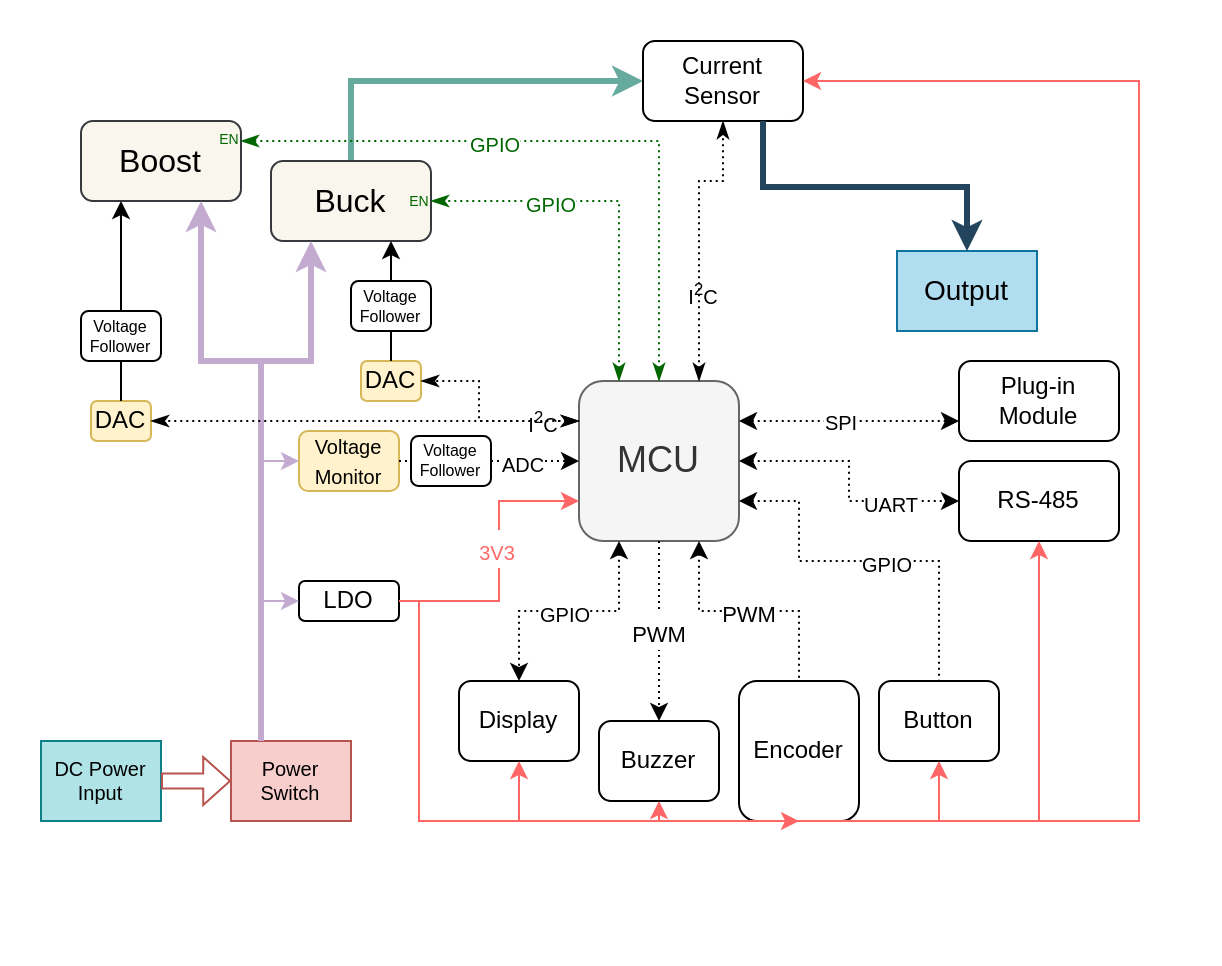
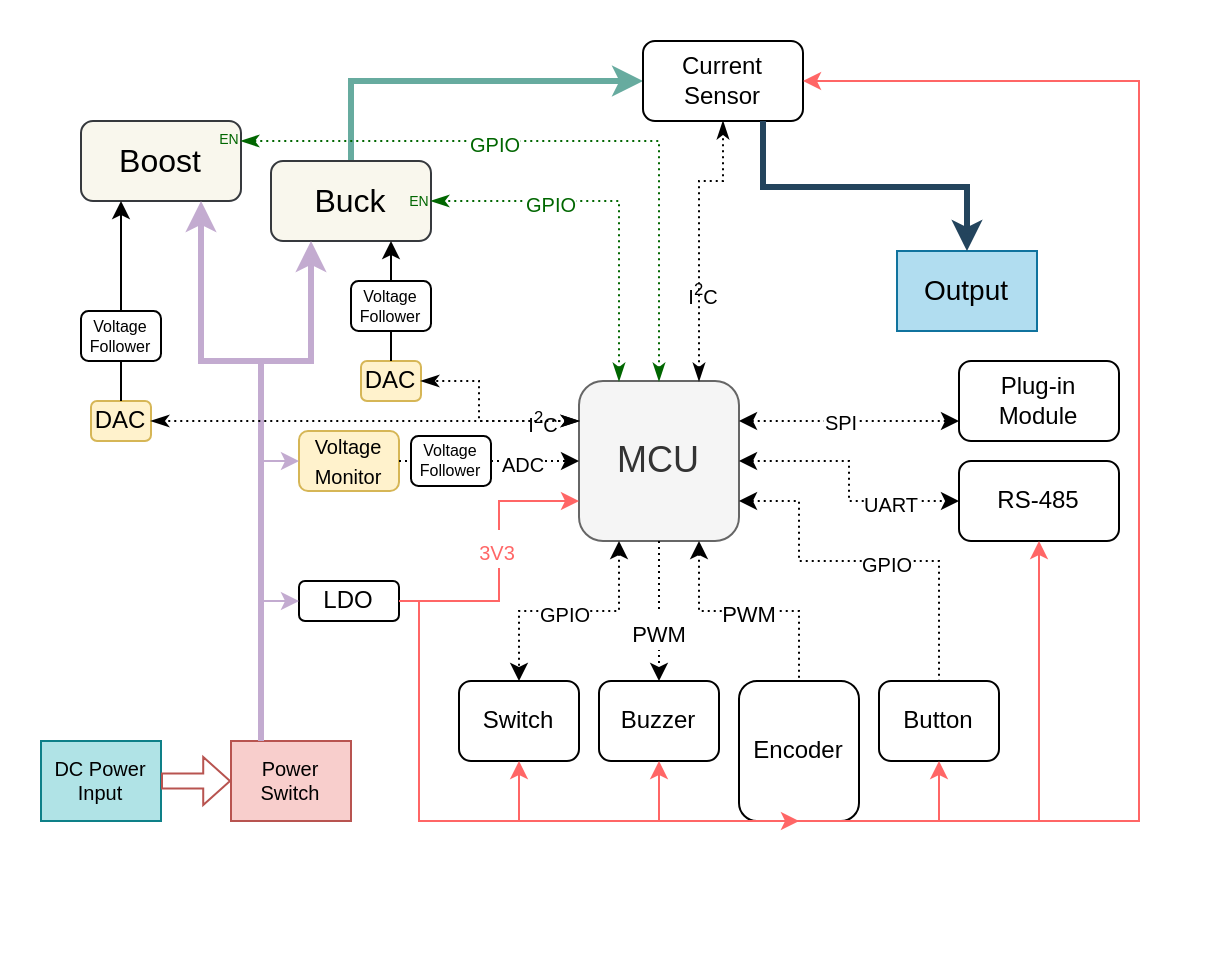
node "Display": label "Display" -> "Switch"
node "Buzzer": moved (659, 761) -> (659, 721)
